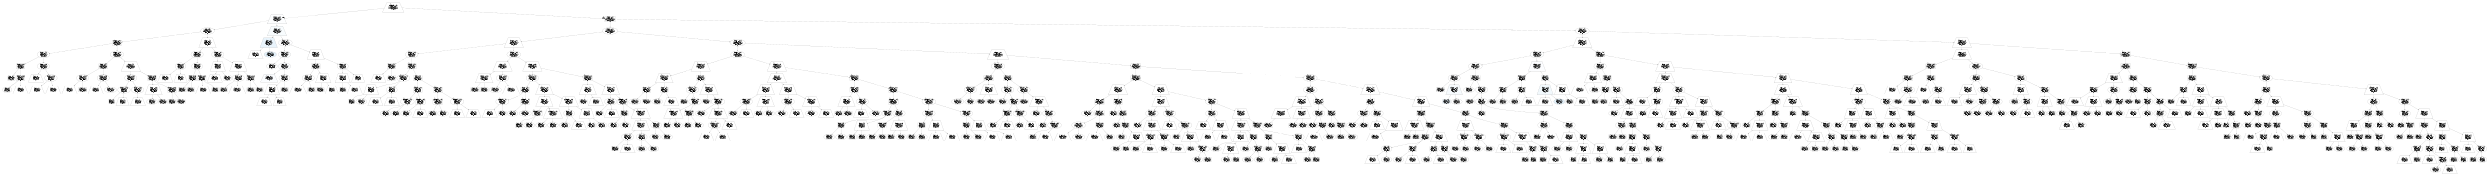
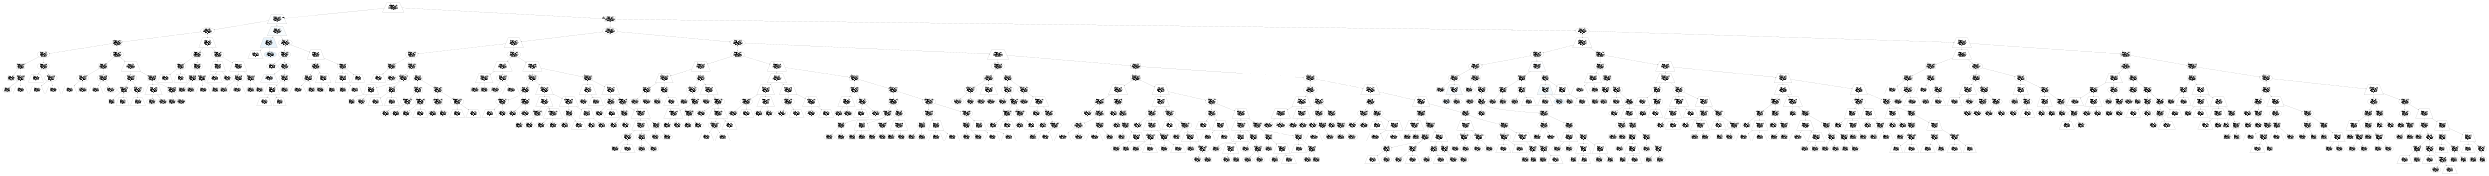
node "gini = 0.5 samples = 856 value = [428, 428] class = False": label "gini = 0.5 samples = 856 value = [428, 428] class = False" -> "gini = 0.5 gini = 856 value = [428, 428] class = False"
node "gini = 0.5 samples = 3770 value = [1885, 1885] class = False": added
node "gini = 0.5 samples = 268 value = [134, 134] class = False": added
